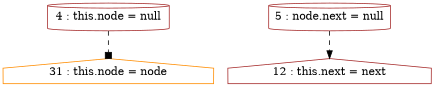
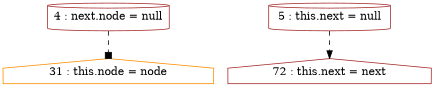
node "4 : this.node = null": label "4 : this.node = null" -> "4 : next.node = null"
node "5 : node.next = null": label "5 : node.next = null" -> "5 : this.next = null"
node "12 : this.next = next": label "12 : this.next = next" -> "72 : this.next = next"
